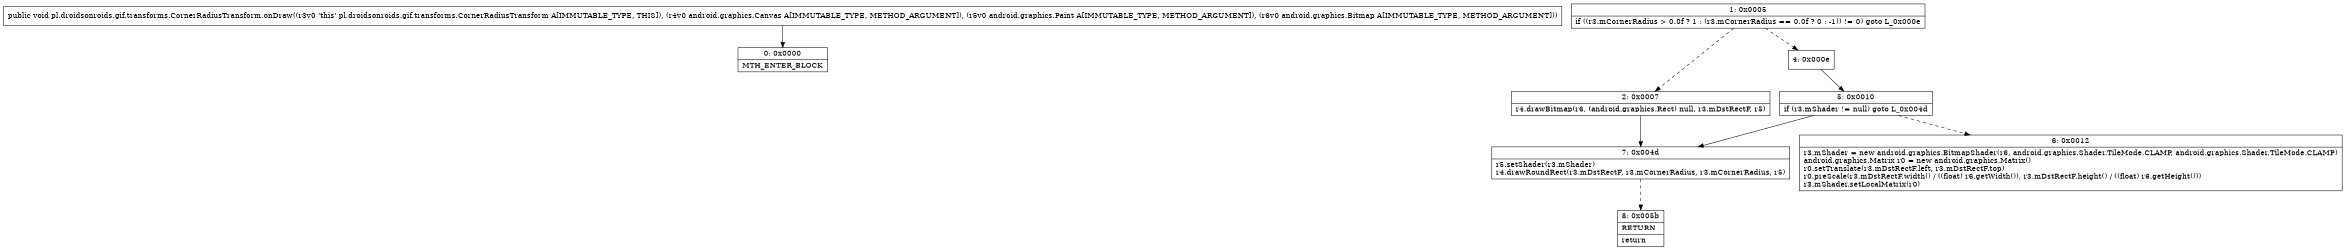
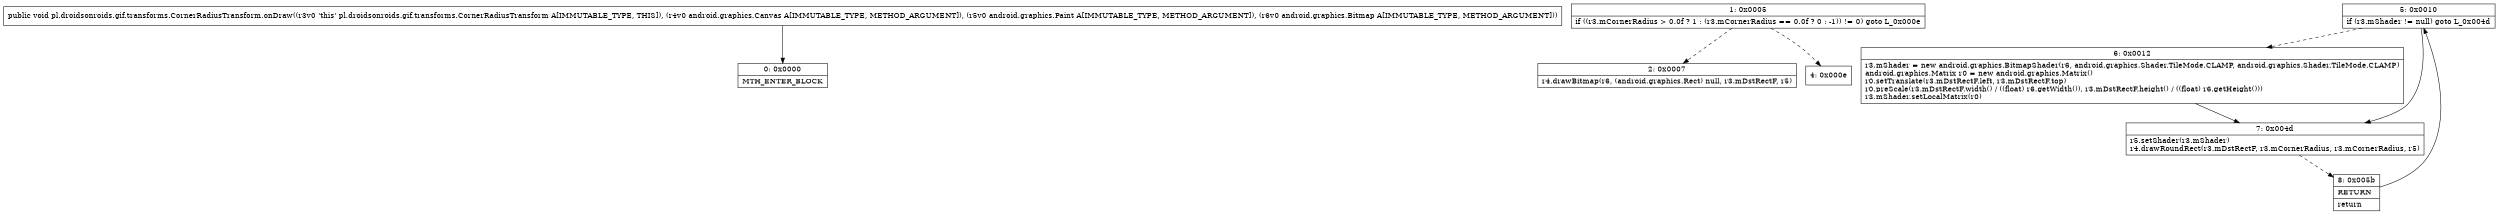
edge "4: 0x000e" -> "5: 0x0010": now "8: 0x005b" -> "5: 0x0010"
edge "2: 0x0007" -> "7: 0x004d": now "6: 0x0012" -> "7: 0x004d"
